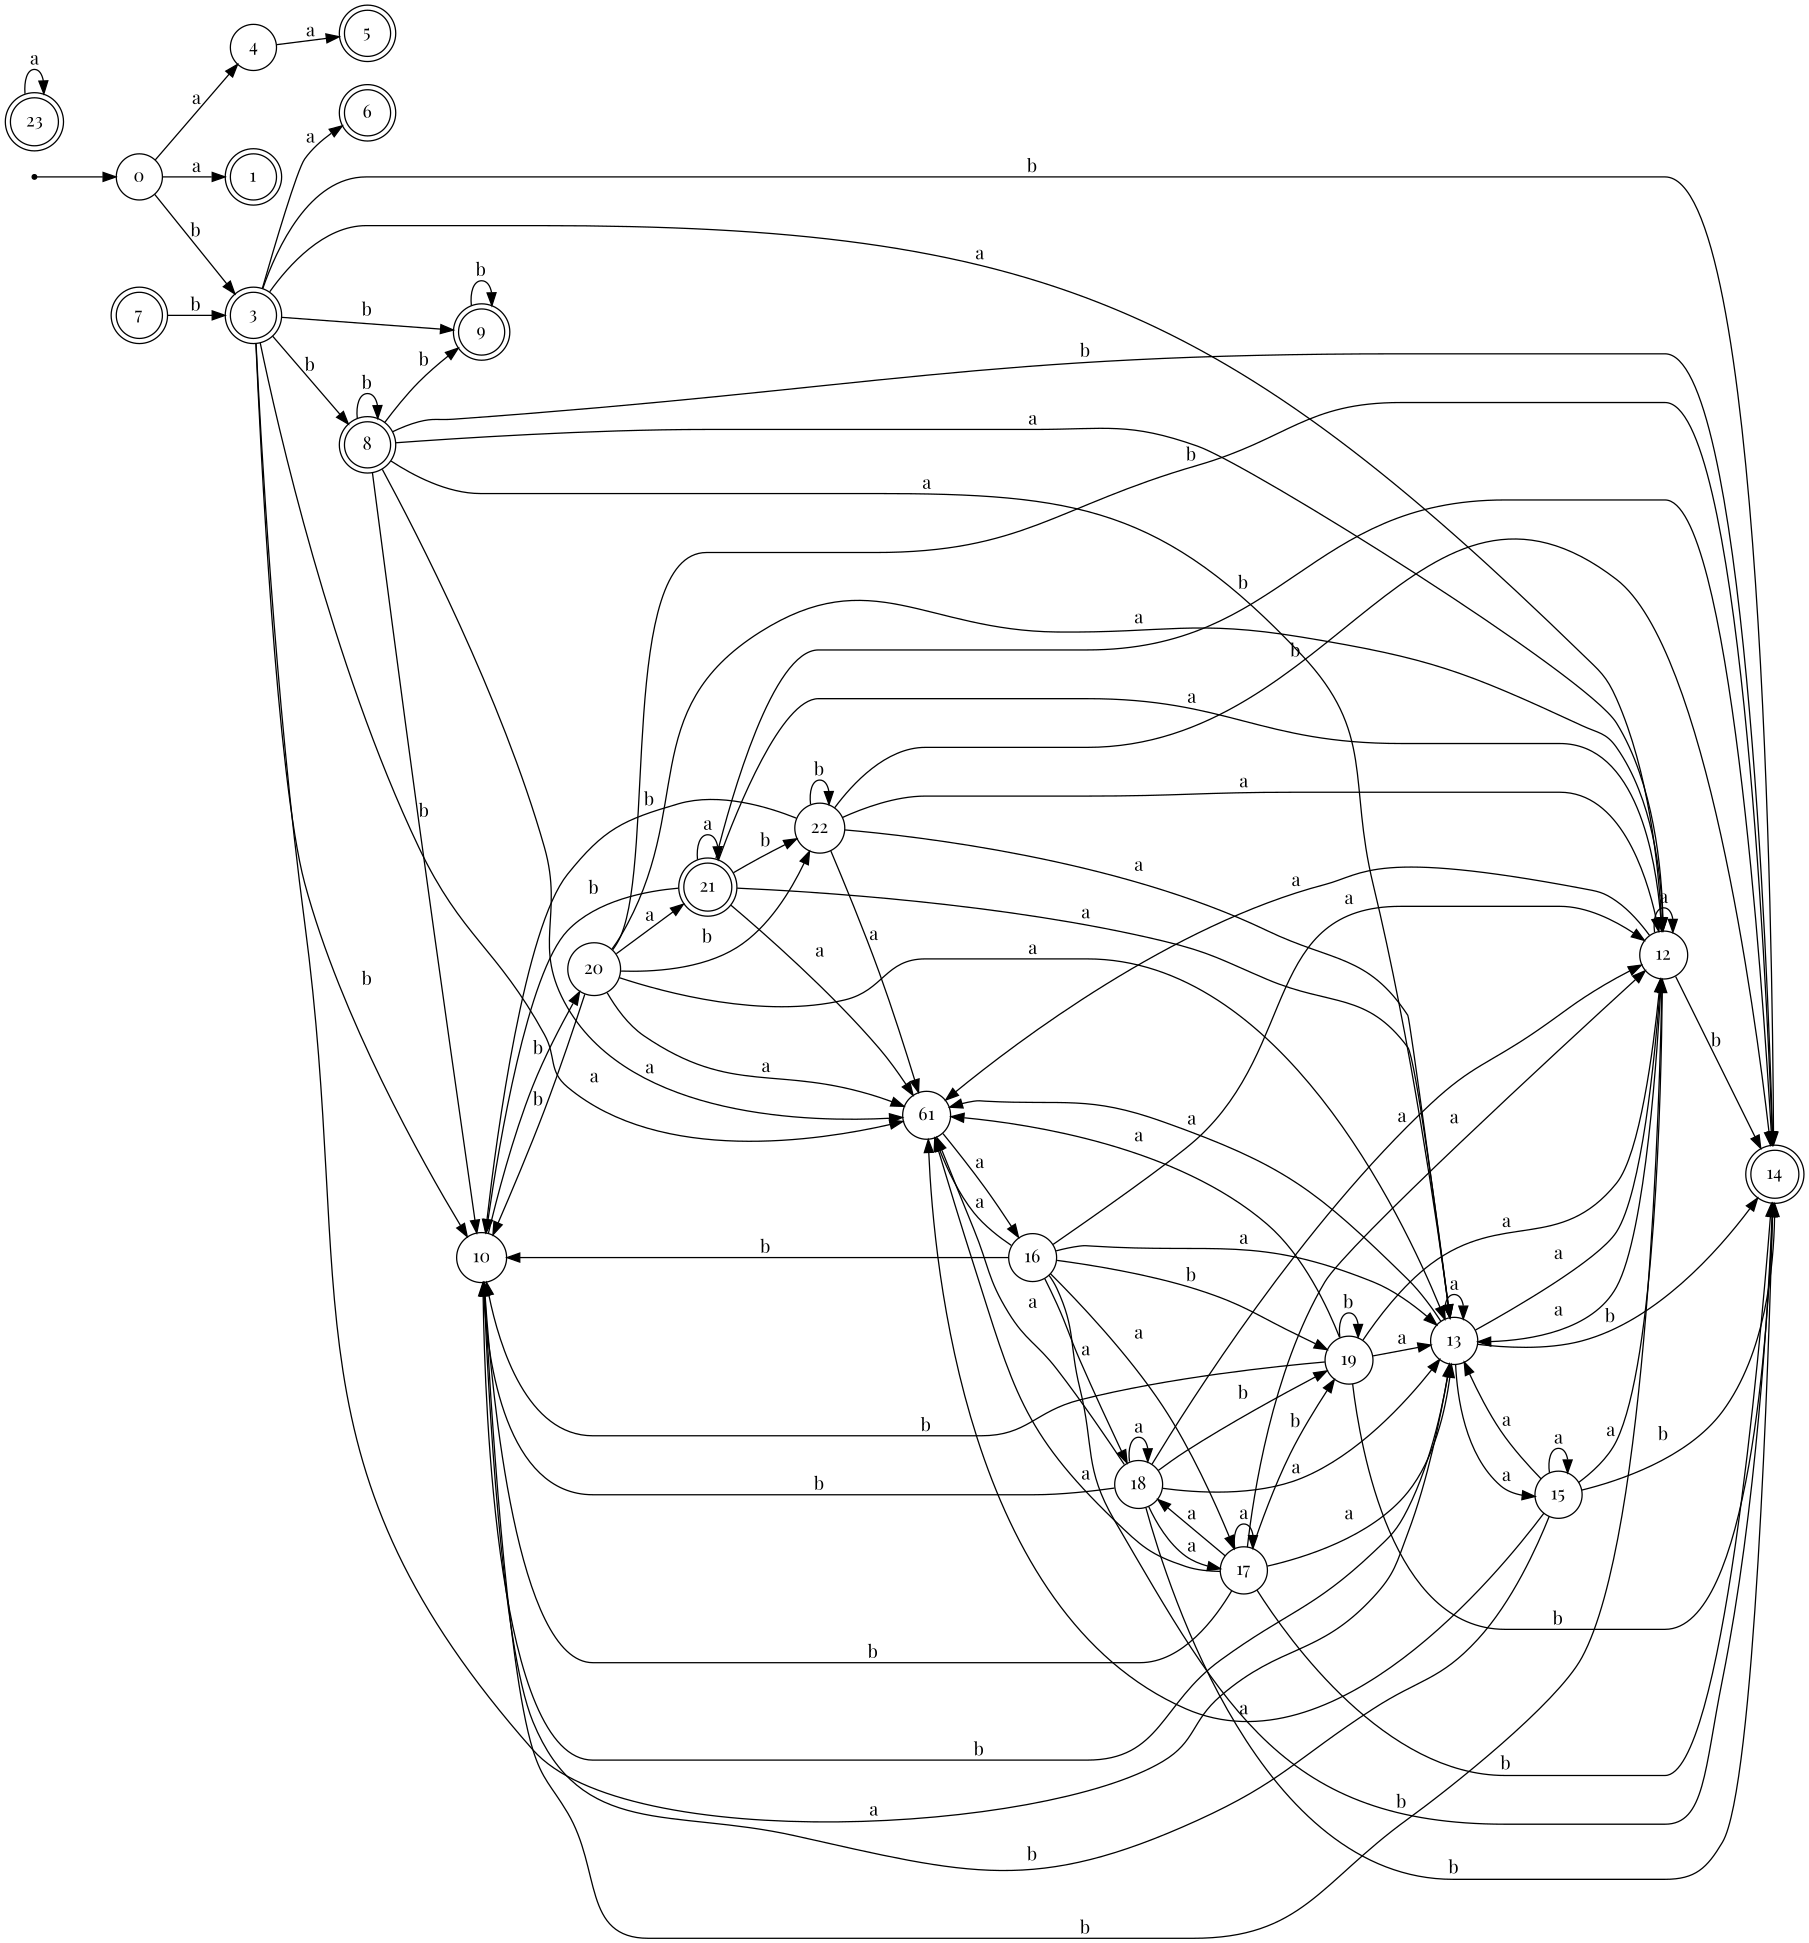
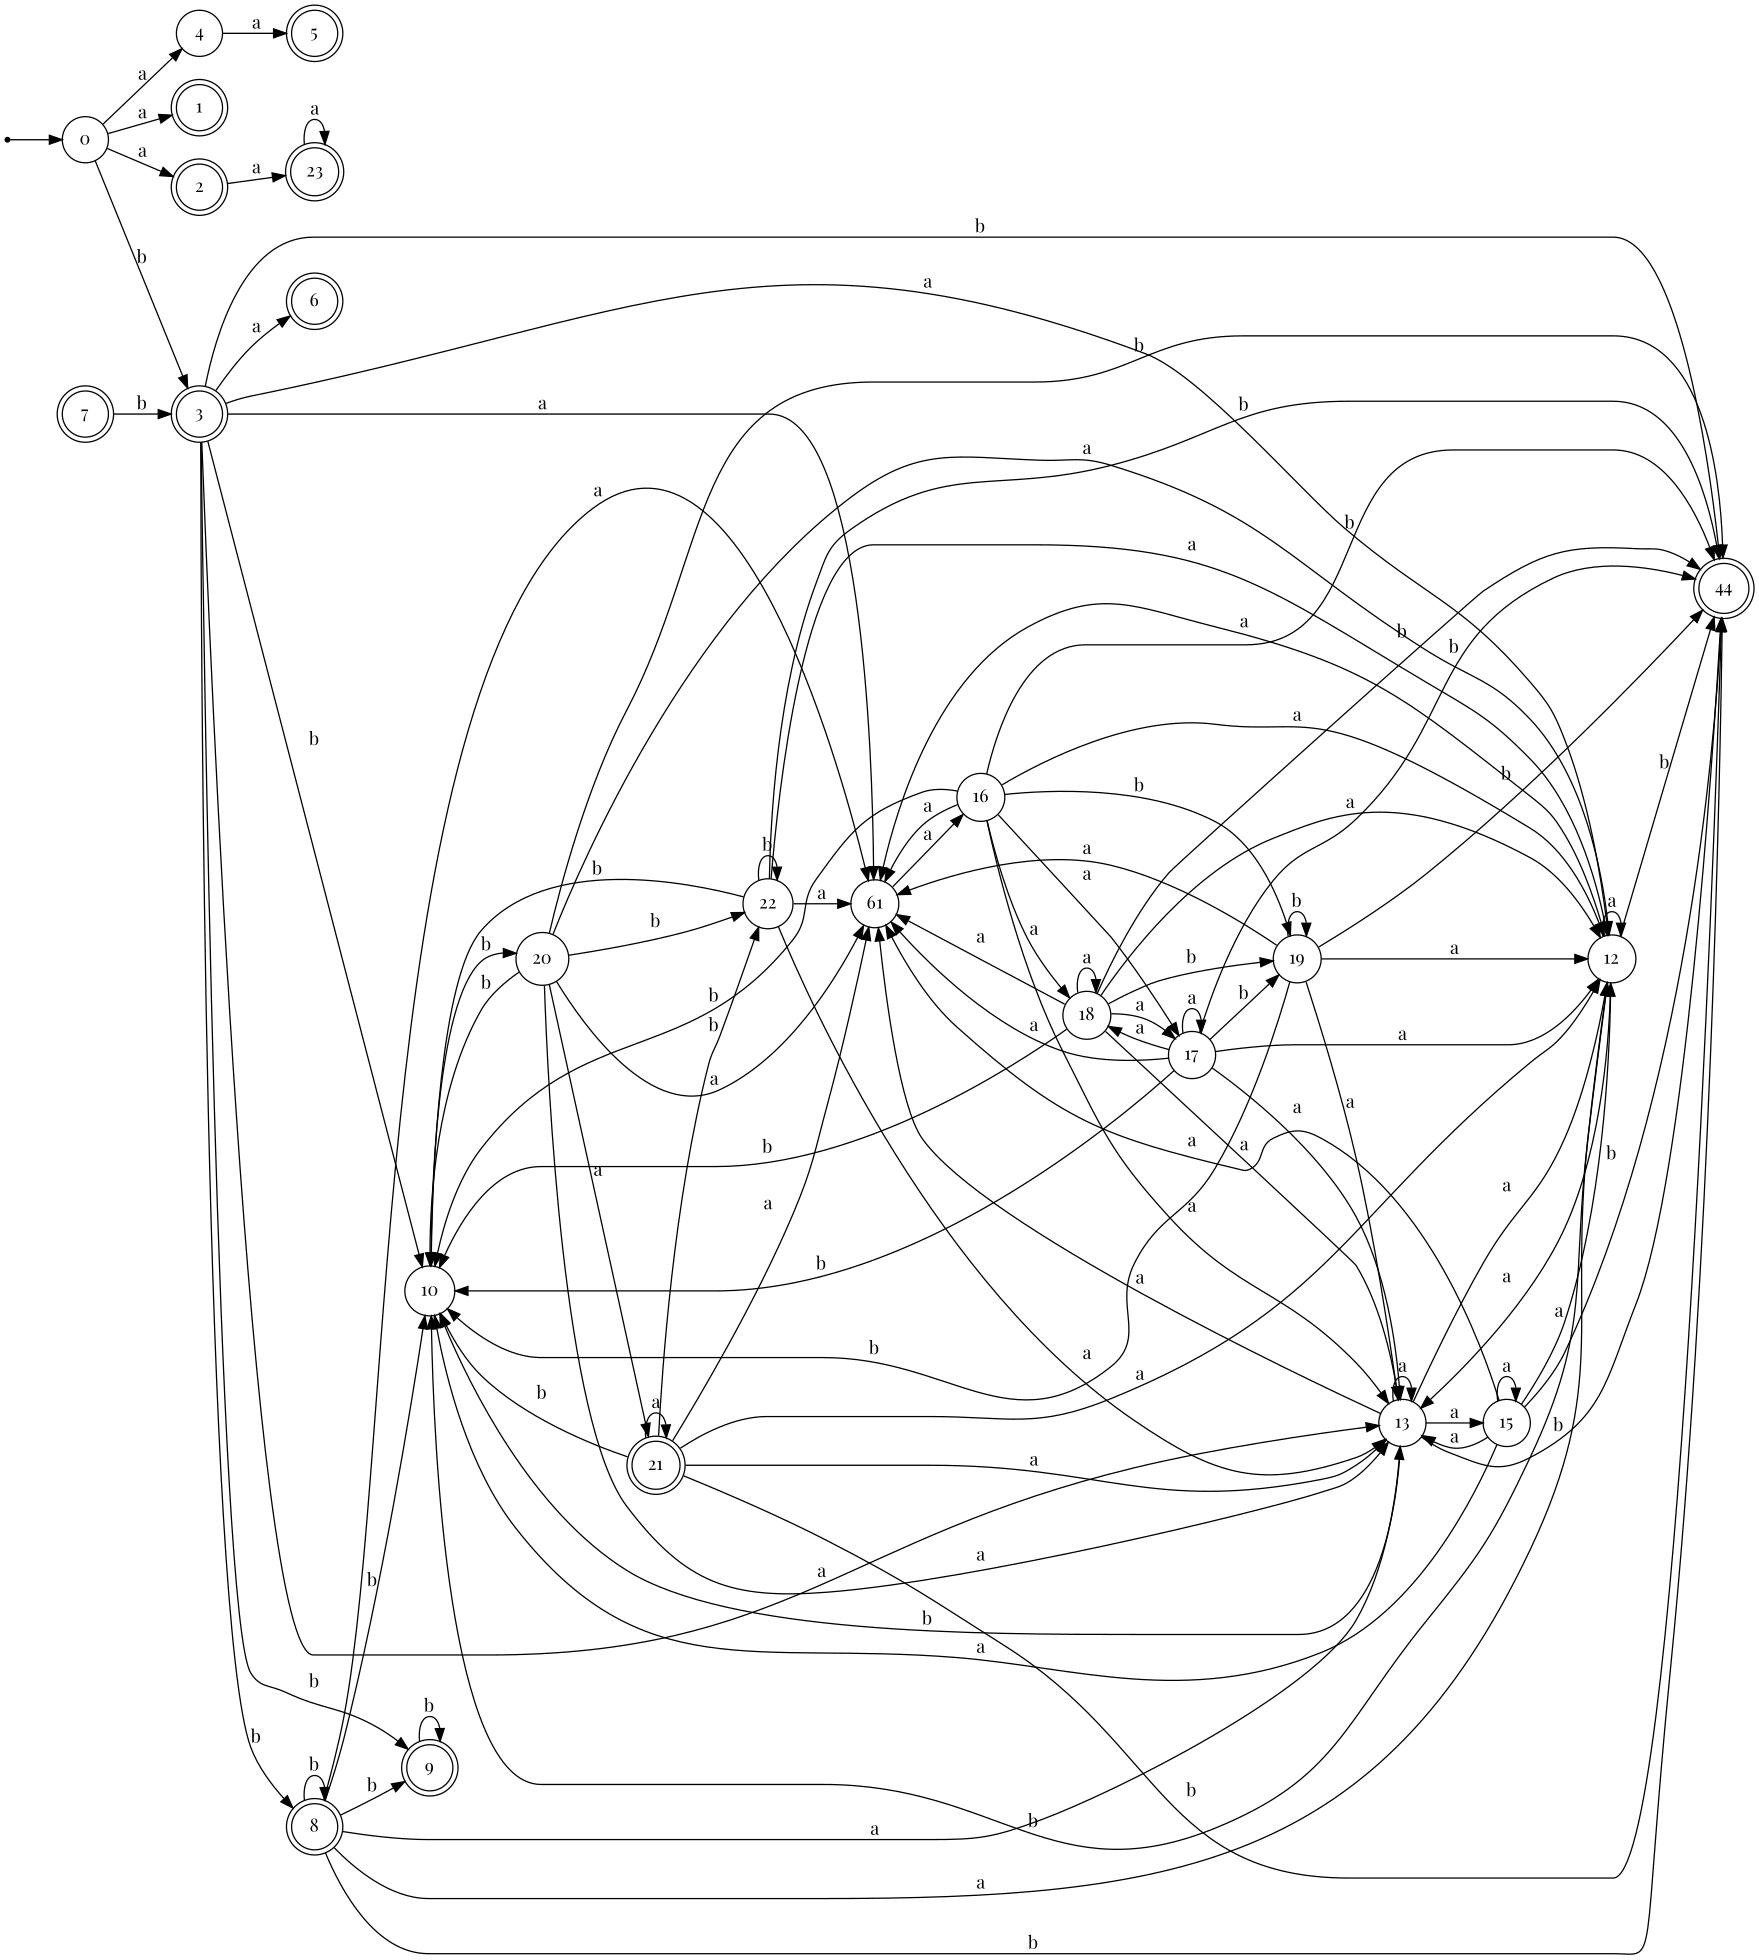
node "2": added
node "14": label "14" -> "44"
edge "15" -> "10": label "b" -> "a"
